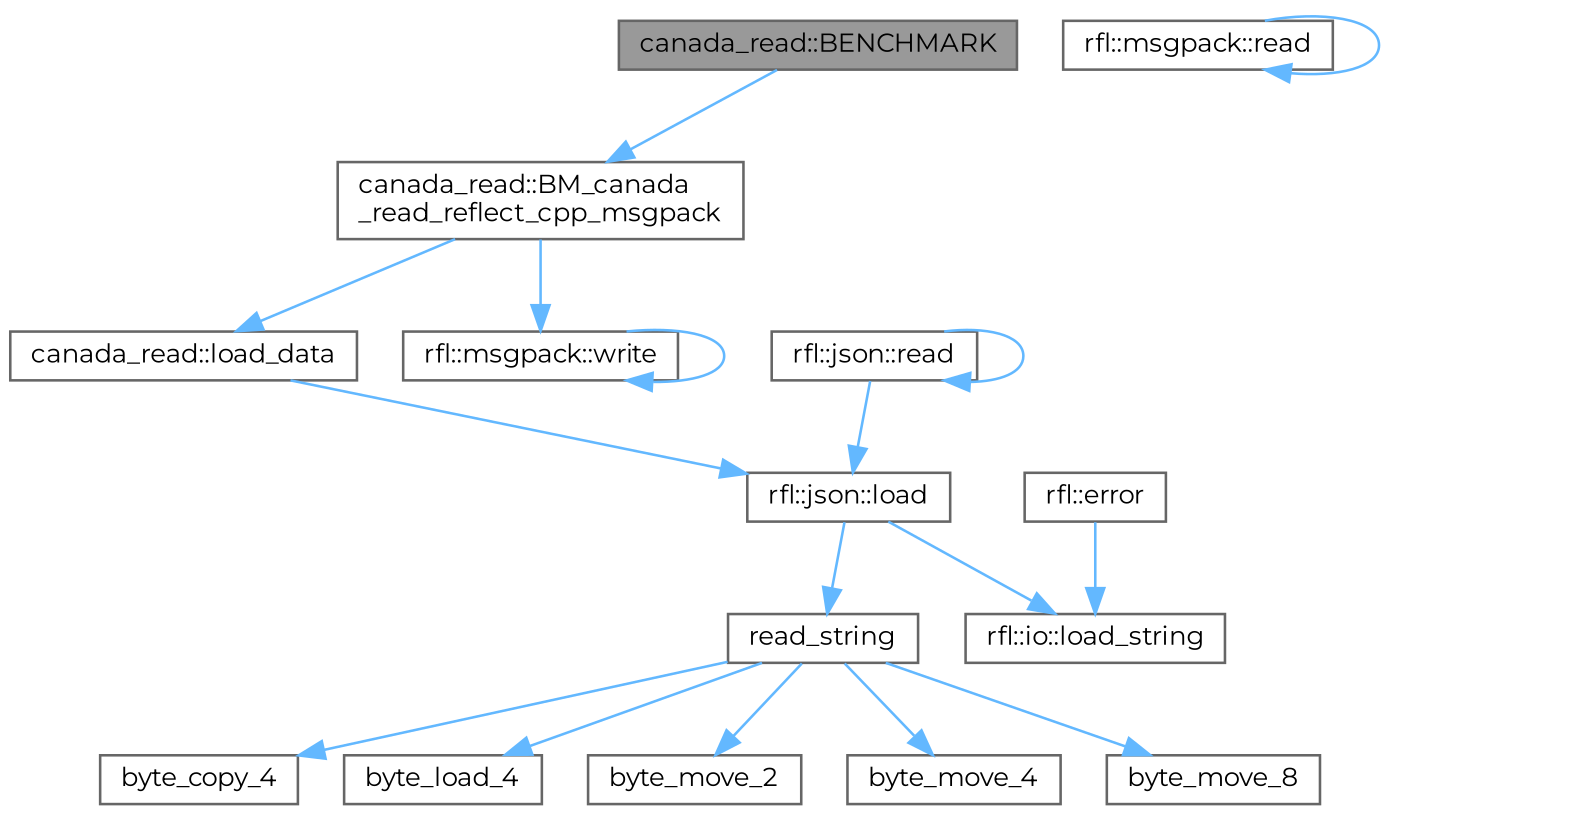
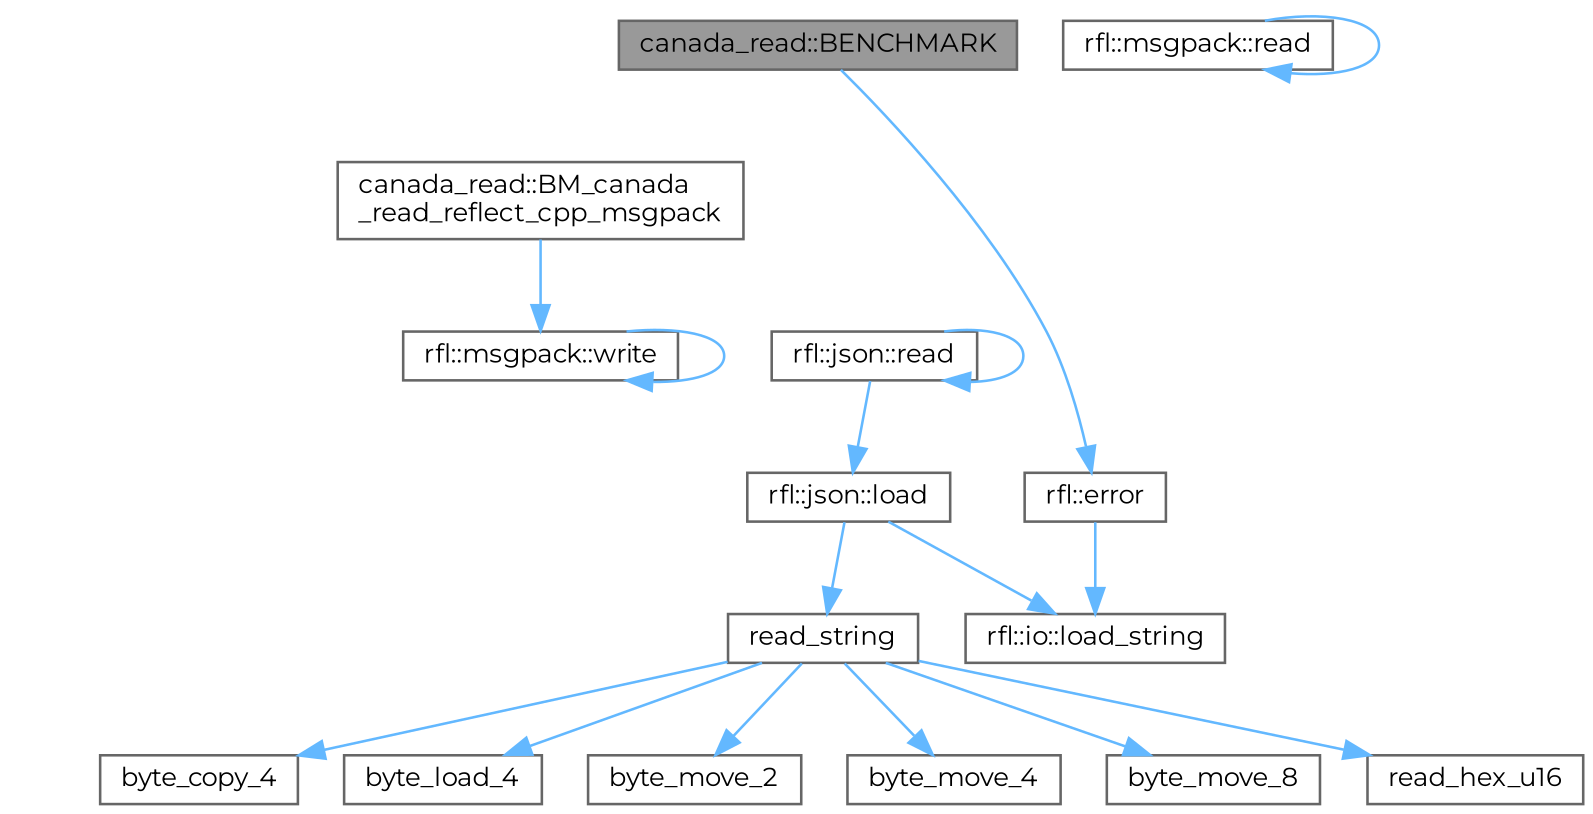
edge "canada_read::BENCHMARK" -> "canada_read::BM_canada _read_reflect_cpp_msgpack": now "canada_read::BENCHMARK" -> "rfl::error"
node "canada_read::load_data": removed
node "read_hex_u16": added
